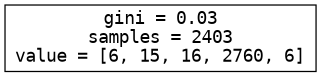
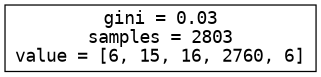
node "gini = 0.03 samples = 2403 value = [6, 15, 16, 2760, 6]": label "gini = 0.03 samples = 2403 value = [6, 15, 16, 2760, 6]" -> "gini = 0.03 samples = 2803 value = [6, 15, 16, 2760, 6]"
